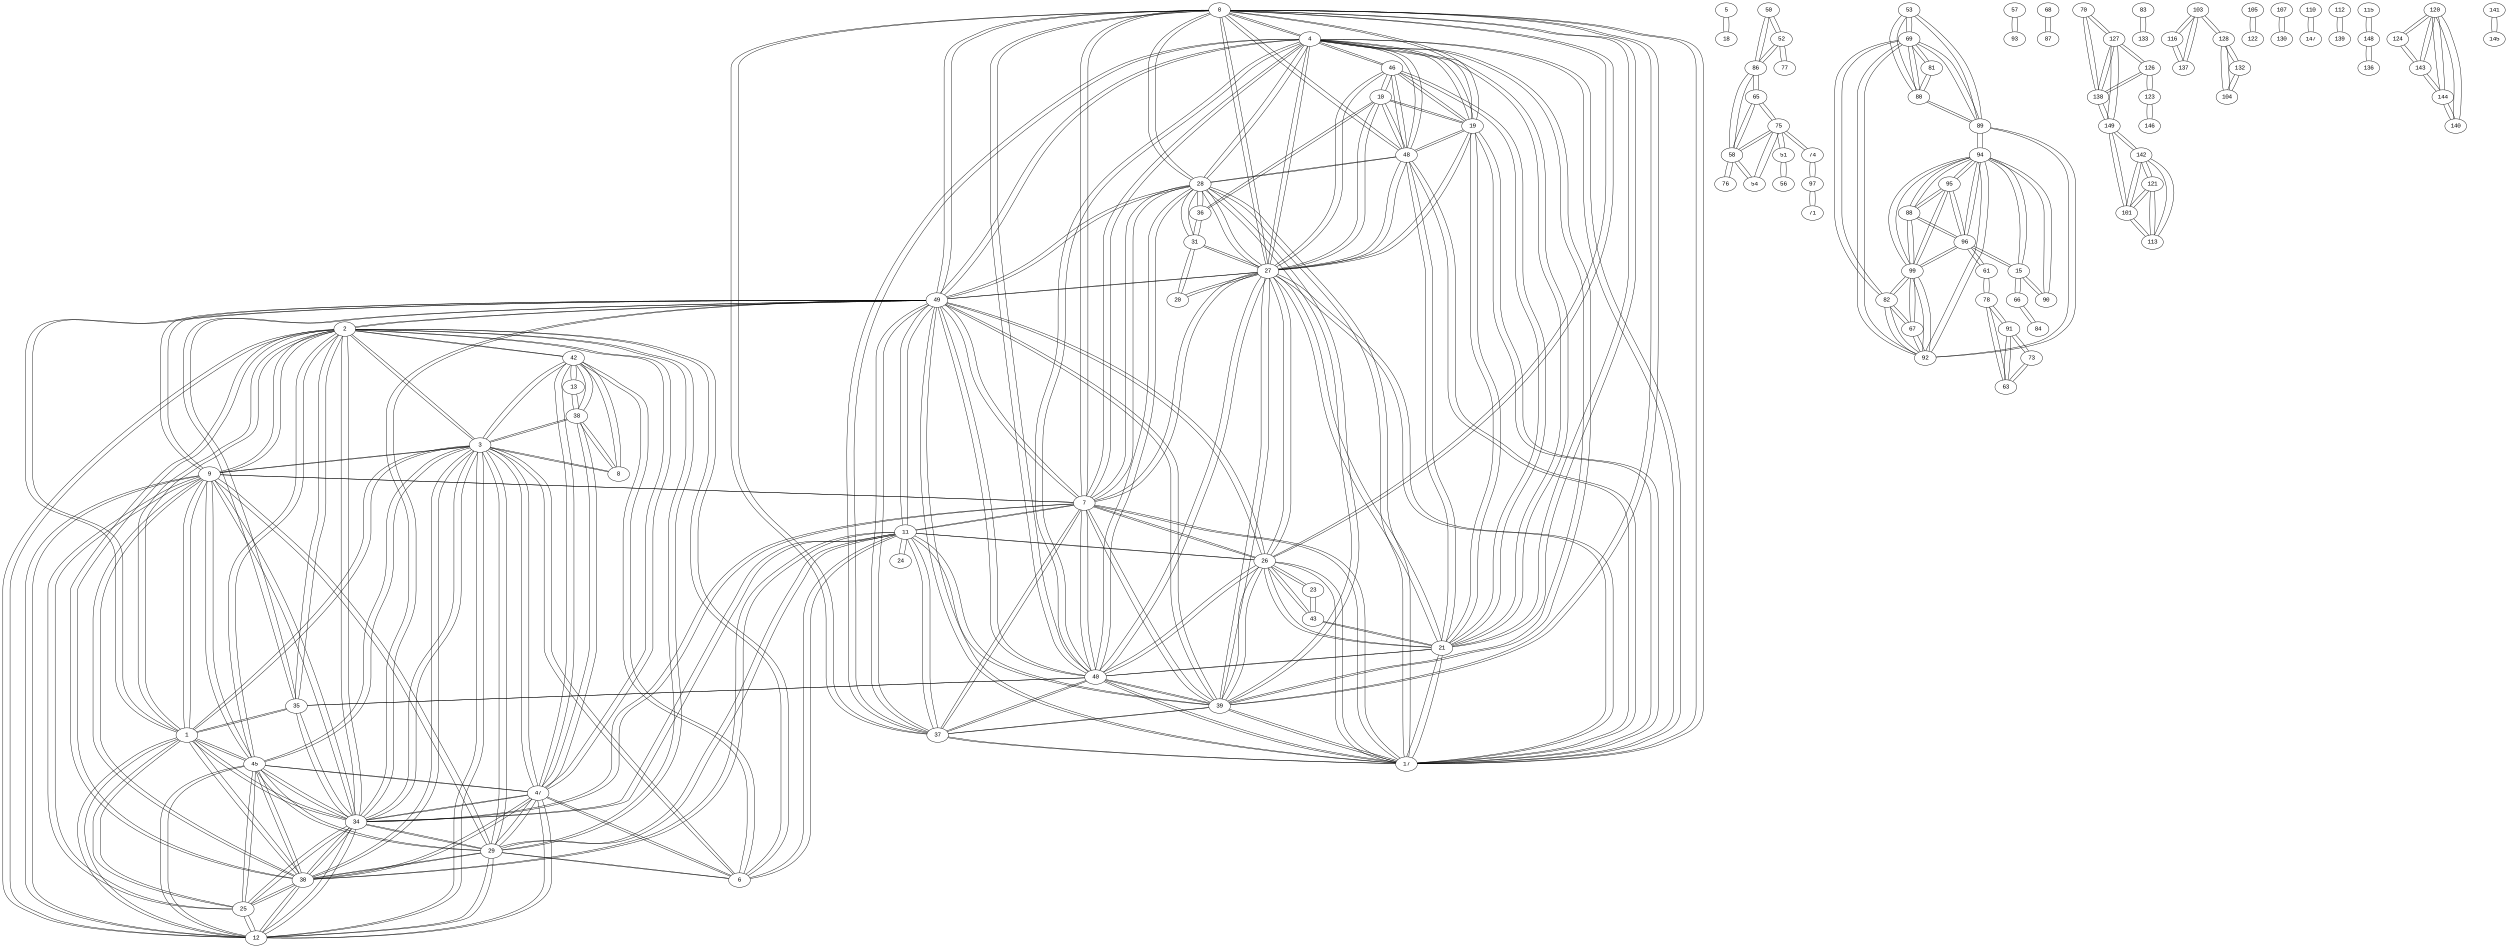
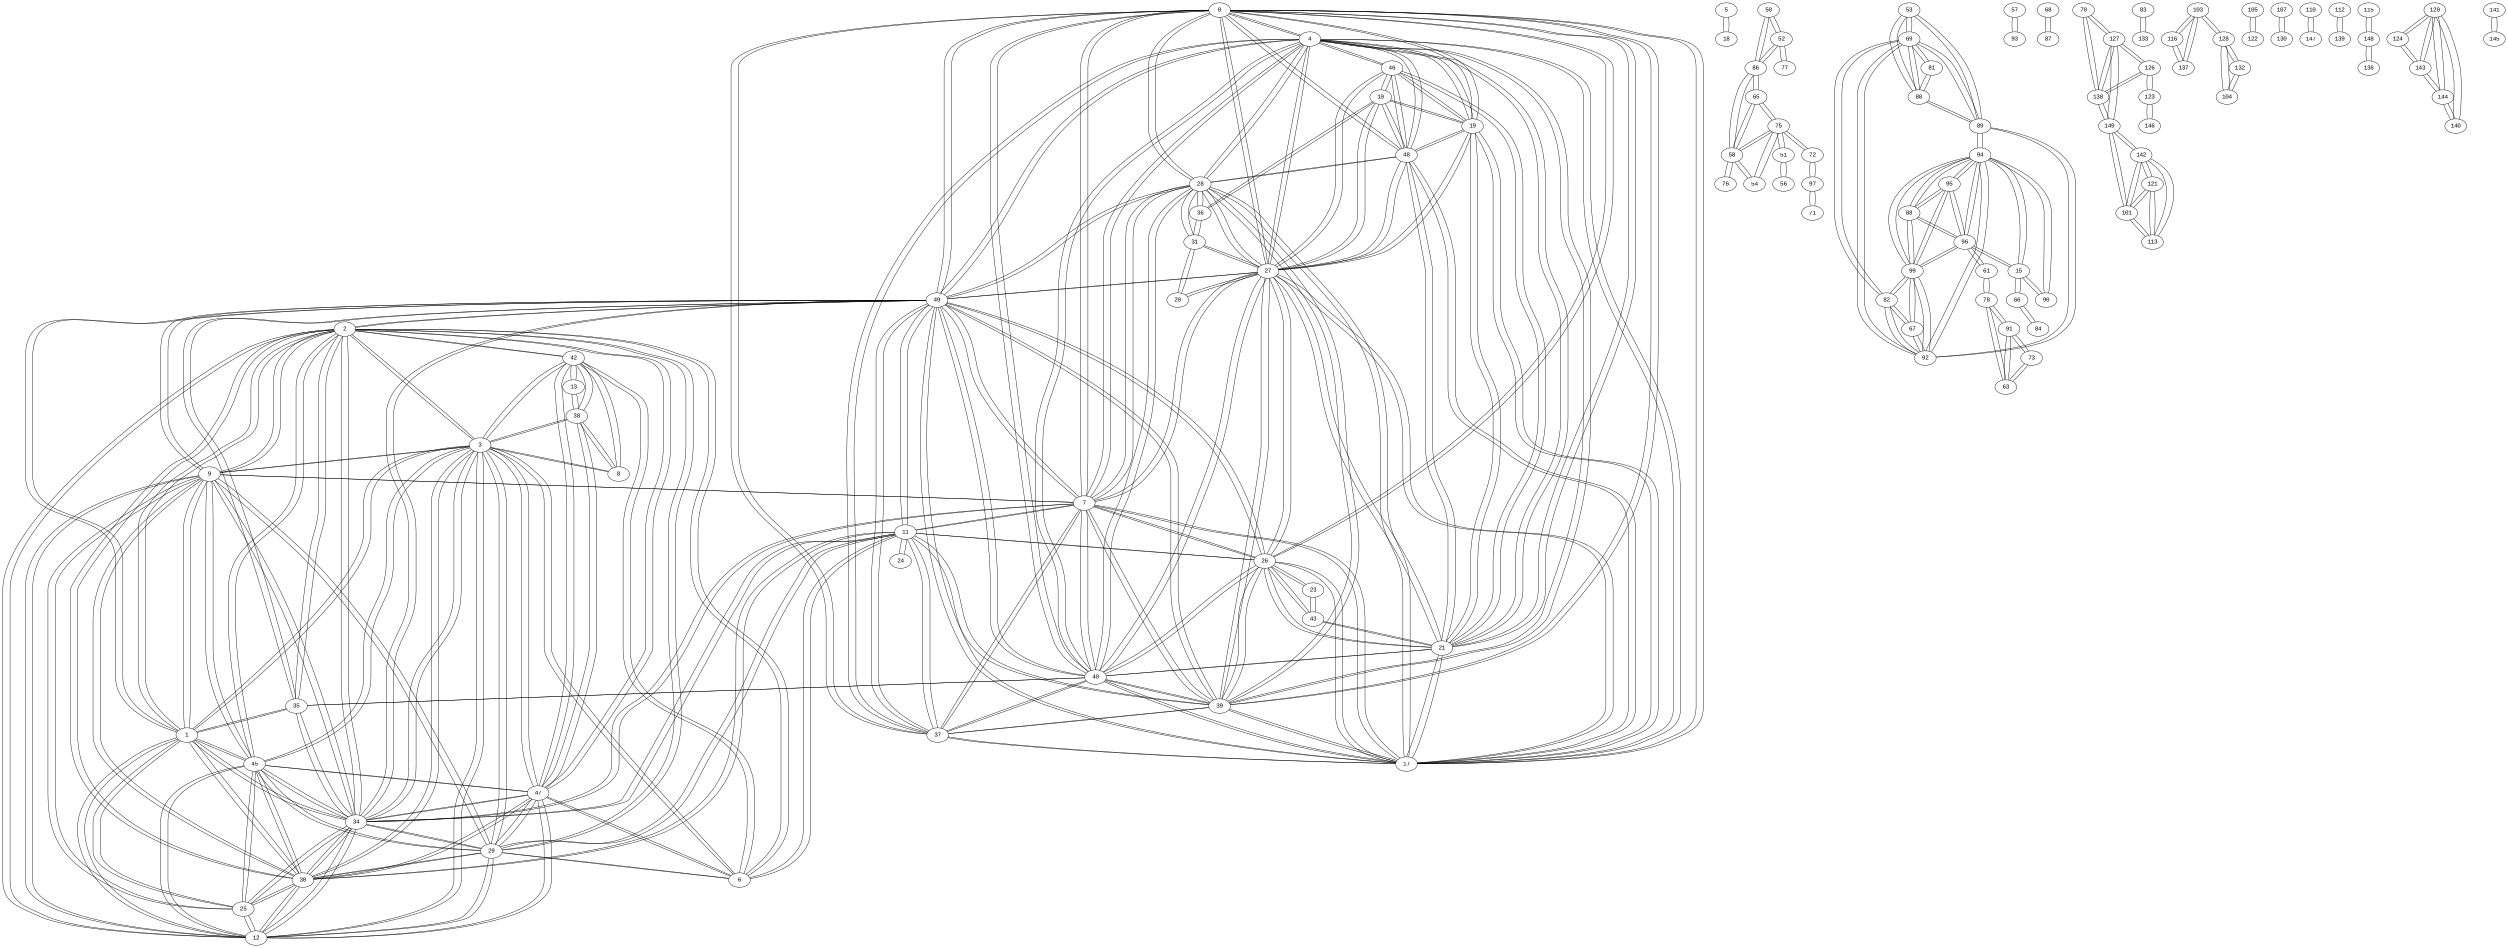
node "74": label "74" -> "72"
